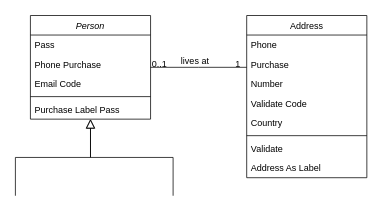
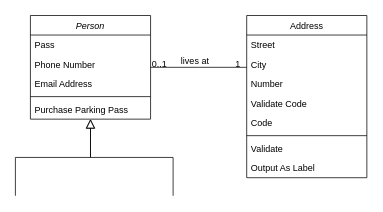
node "Phone": label "Phone" -> "Street"
node "Phone Purchase": label "Phone Purchase" -> "Phone Number"
node "Purchase": label "Purchase" -> "City"
node "Email Code": label "Email Code" -> "Email Address"
node "Purchase Label Pass": label "Purchase Label Pass" -> "Purchase Parking Pass"
node "Country": label "Country" -> "Code"
node "Address As Label": label "Address As Label" -> "Output As Label"
